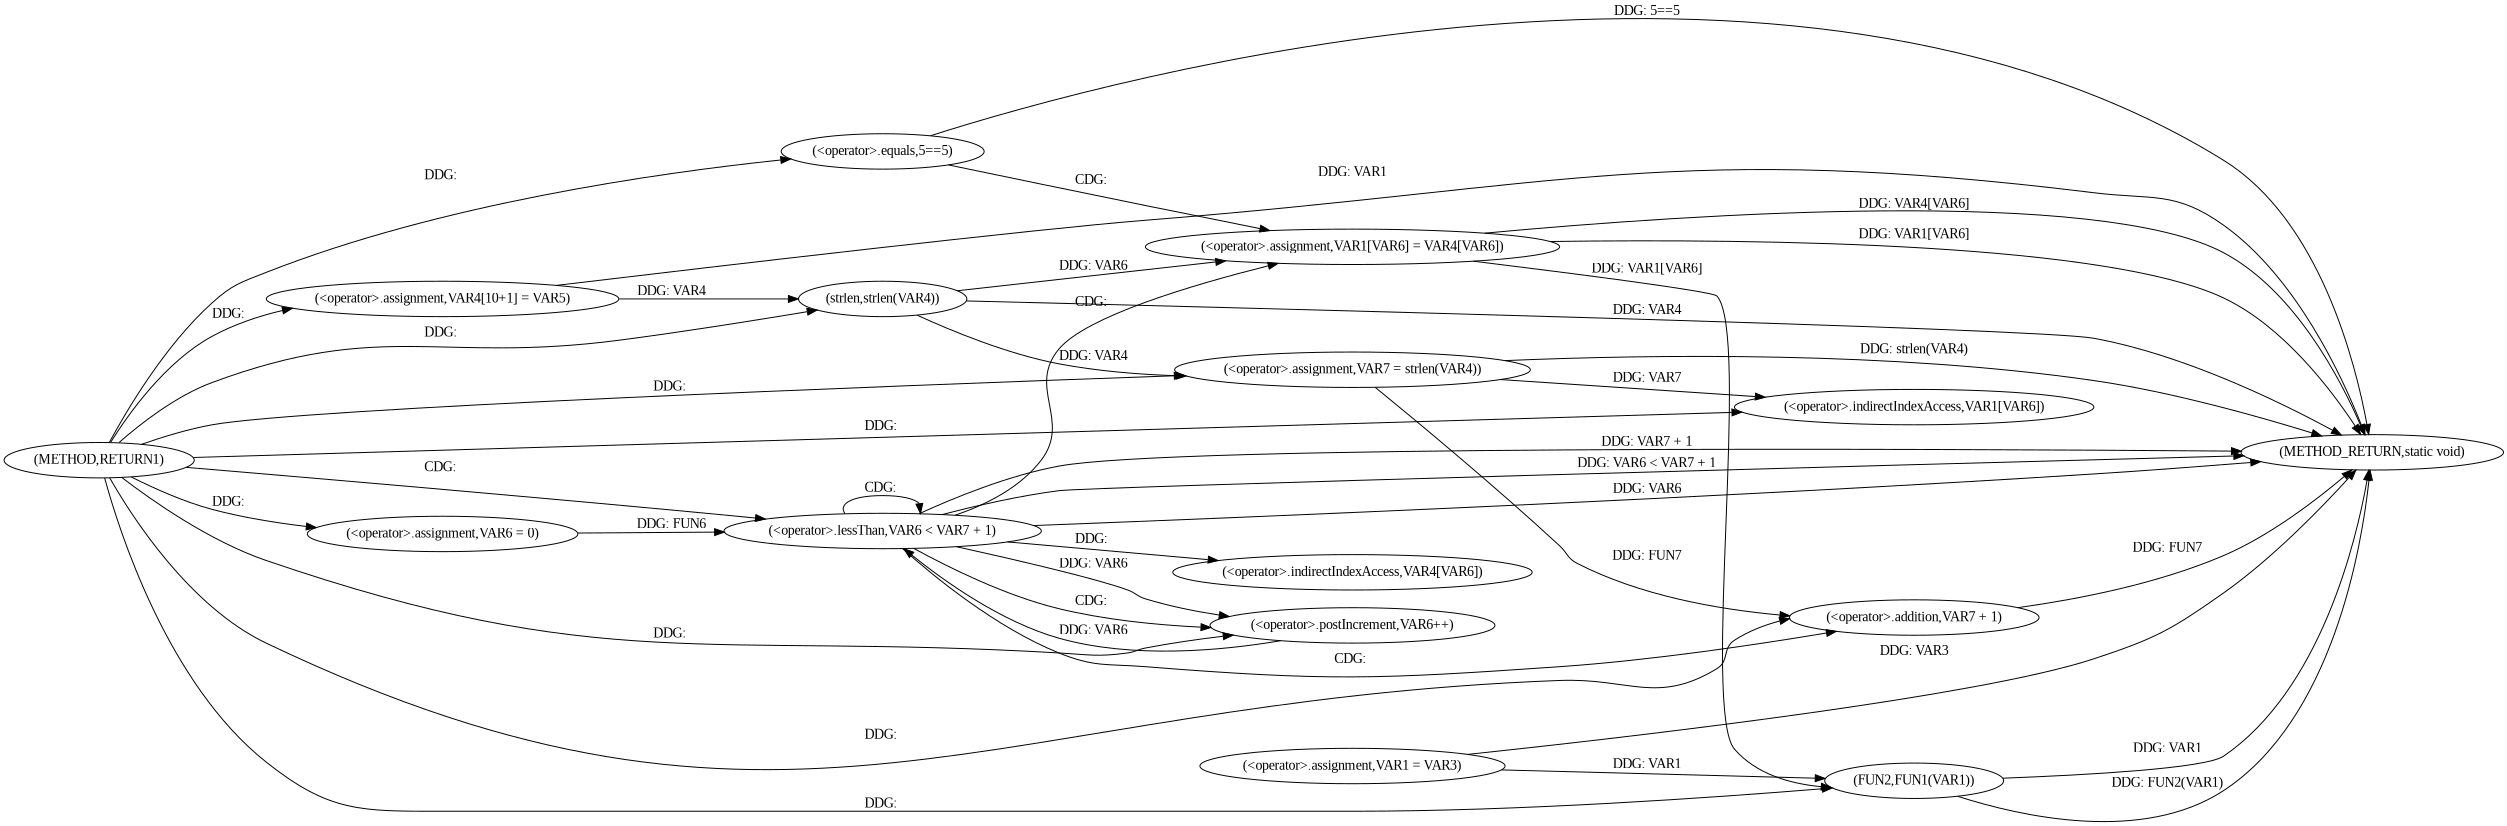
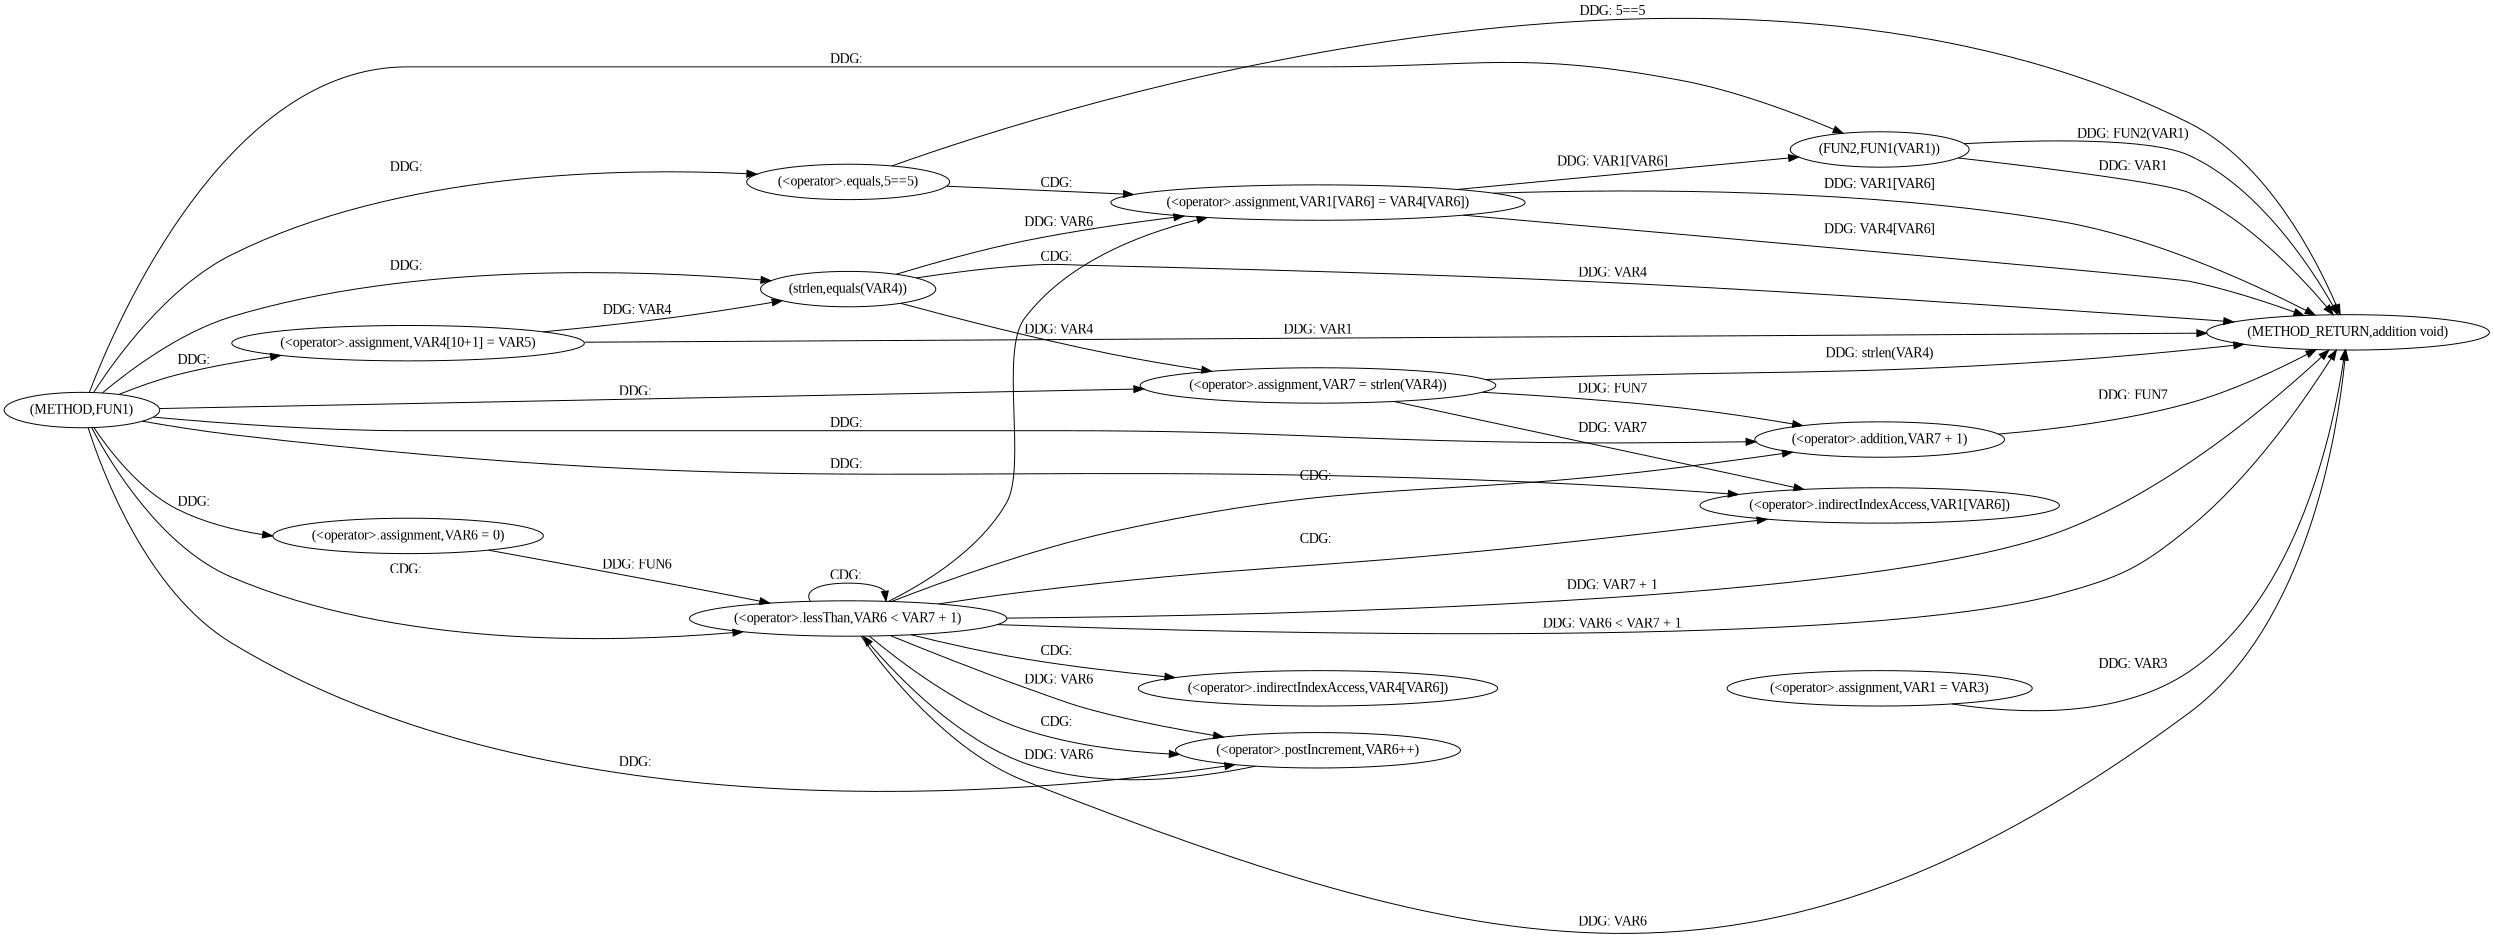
node "(strlen,strlen(VAR4))": label "(strlen,strlen(VAR4))" -> "(strlen,equals(VAR4))"
node "(METHOD_RETURN,static void)": label "(METHOD_RETURN,static void)" -> "(METHOD_RETURN,addition void)"
node "(METHOD,RETURN1)": label "(METHOD,RETURN1)" -> "(METHOD,FUN1)"
edge "(<operator>.lessThan,VAR6 < VAR7 + 1)" -> "(<operator>.indirectIndexAccess,VAR4[VAR6])": label "DDG: " -> "CDG: "
edge "(<operator>.lessThan,VAR6 < VAR7 + 1)" -> "(<operator>.indirectIndexAccess,VAR1[VAR6])": added, label "CDG:"
edge "(<operator>.assignment,VAR1 = VAR3)" -> "(FUN2,FUN1(VAR1))": removed, label "DDG: VAR1"
